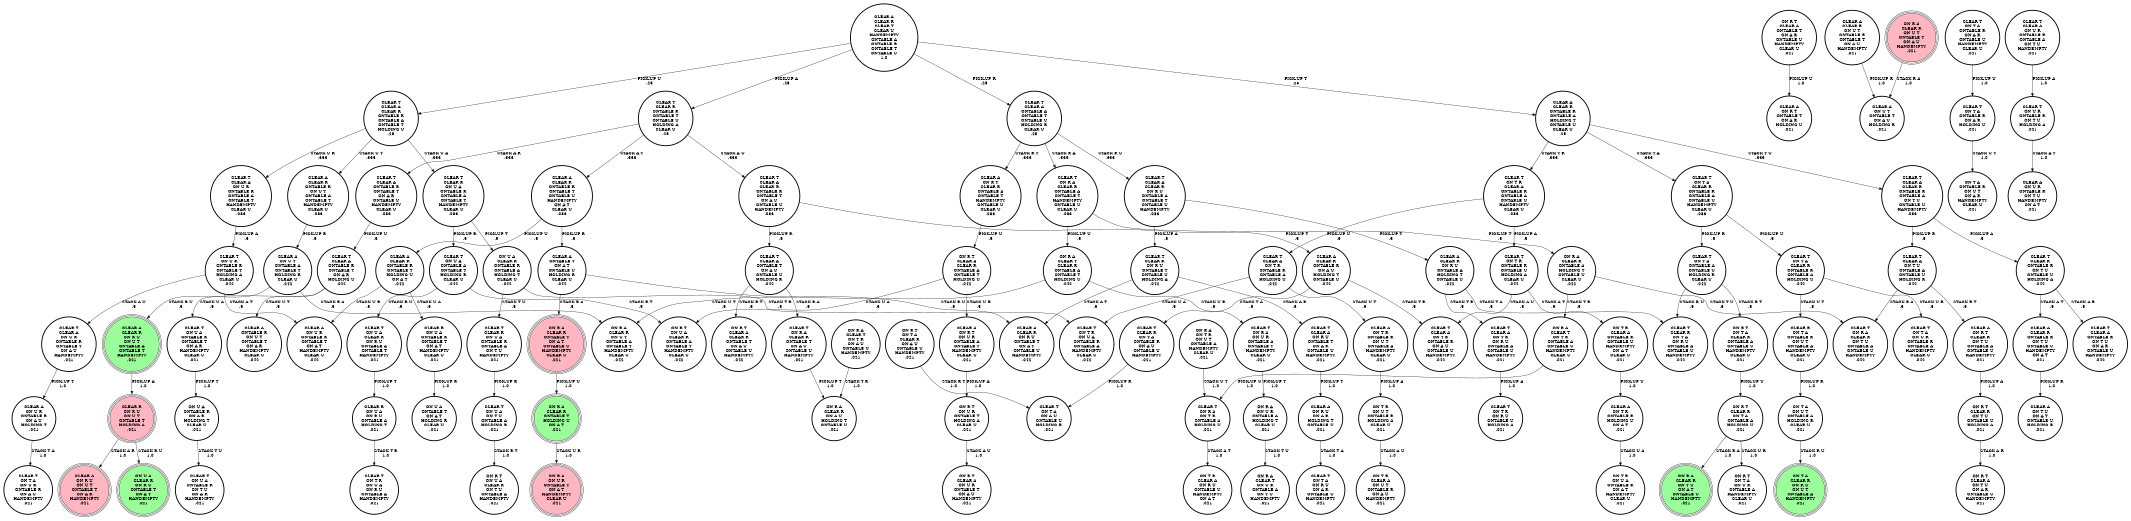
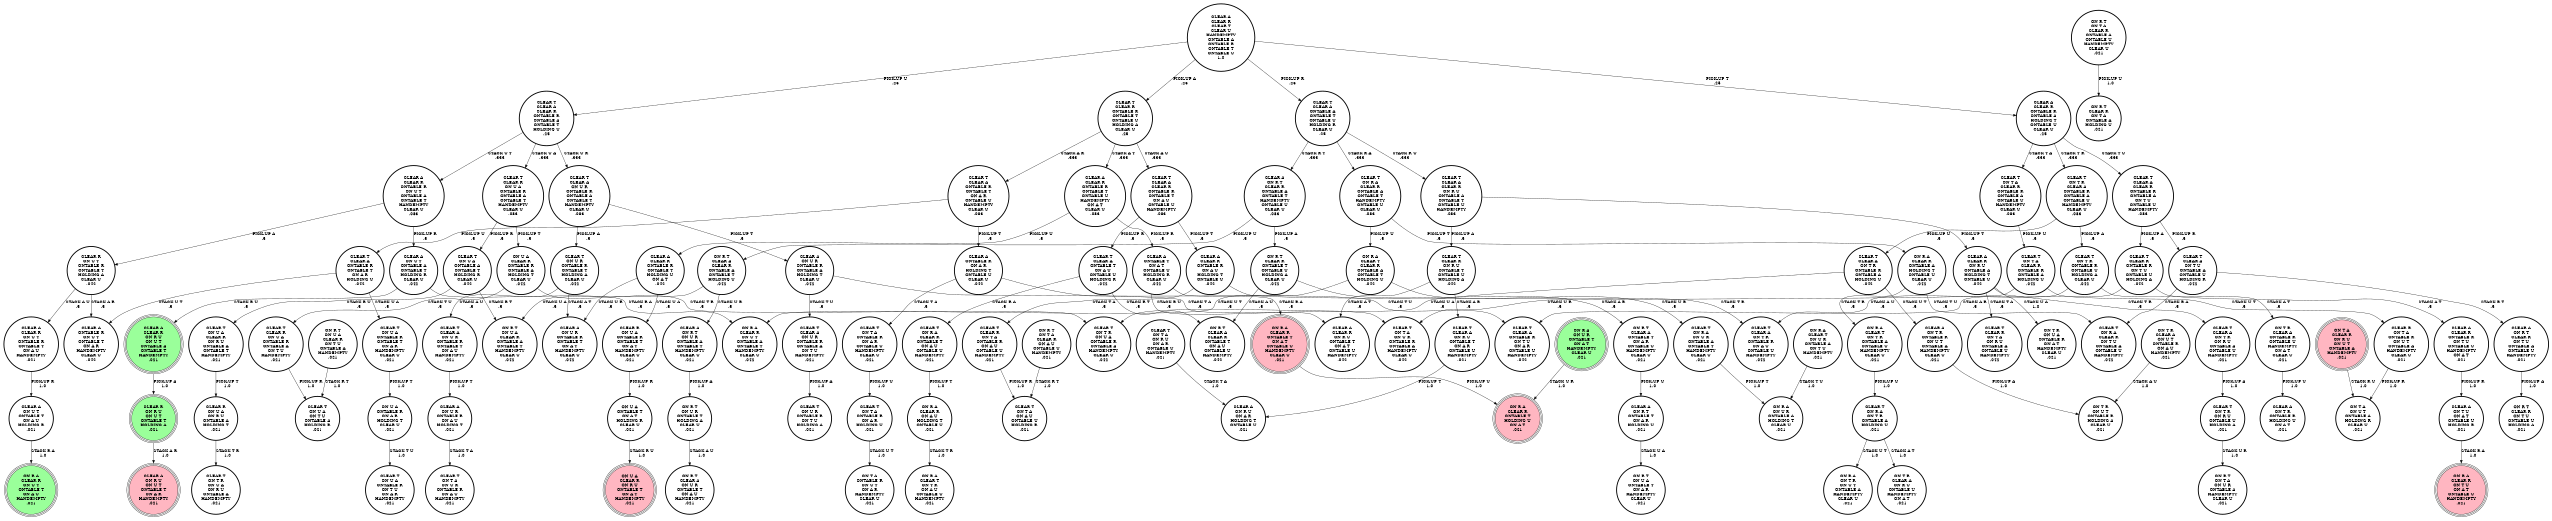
node "ON R A CLEAR R ON U T ONTABLE T ON A U HANDEMPTY .021": fillcolor lightpink -> palegreen1
edge "ON R A CLEAR R ON U T ONTABLE T ON A U HANDEMPTY .021" -> "CLEAR A ON U T ONTABLE T ON A U HOLDING R .021": reversed
node "CLEAR A ON U R ONTABLE R ON T U HANDEMPTY ON A T .021": removed
node "CLEAR R ON U T ONTABLE R ONTABLE T HOLDING A CLEAR U .042": added
node "CLEAR A ON U R ONTABLE R ONTABLE A HOLDING T CLEAR U .042": added
node "CLEAR A ONTABLE R ON A R HOLDING T ONTABLE U CLEAR U .042": added
node "ON R T CLEAR R ONTABLE T ONTABLE U HOLDING A CLEAR U .042": added
node "CLEAR T ON T A ONTABLE A ONTABLE U HOLDING R CLEAR U .042": removed
edge "ON R A CLEAR T ON T R ON A U ONTABLE U HANDEMPTY .021" -> "ON R A CLEAR R ON A U HOLDING T ONTABLE U .021": reversed
edge "ON R A ON T R ON U T ONTABLE A HANDEMPTY CLEAR U .021" -> "CLEAR T ON R A ON T R ONTABLE A HOLDING U .021": reversed
node "CLEAR R ON R U ON U T ONTABLE T HOLDING A .021": fillcolor lightpink -> palegreen1
node "ON R A CLEAR R ONTABLE T HOLDING U ON A T .021": fillcolor palegreen1 -> lightpink
edge "ON T A ON U T ONTABLE A HOLDING R CLEAR U .021" -> "ON T A CLEAR R ON R U ON U T ONTABLE A HANDEMPTY .021": reversed
edge "ON R A ON U R ONTABLE A HOLDING T CLEAR U .021" -> "ON R A CLEAR T ON U R ONTABLE A ON T U HANDEMPTY .021": reversed
edge "ON R T CLEAR R ON T A ONTABLE A HOLDING U .021" -> "ON R A CLEAR R ON T U ON A T ONTABLE U HANDEMPTY .021": now "CLEAR A ON T U ON A T ONTABLE U HOLDING R .021" -> "ON R A CLEAR R ON T U ON A T ONTABLE U HANDEMPTY .021"
edge "CLEAR R ON R U ON U T ONTABLE T HOLDING A .021" -> "ON U A CLEAR R ON R U ONTABLE T ON A T HANDEMPTY .021": now "ON U A ONTABLE T ON A T HOLDING R CLEAR U .021" -> "ON U A CLEAR R ON R U ONTABLE T ON A T HANDEMPTY .021"
edge "CLEAR T ON U A ON T U ONTABLE A HOLDING R .021" -> "ON R T ON U A CLEAR R ON T U ONTABLE A HANDEMPTY .021": reversed
edge "ON R A CLEAR R ONTABLE T HOLDING U ON A T .021" -> "ON R A ON U R ONTABLE T ON A T HANDEMPTY CLEAR U .021": reversed
edge "CLEAR A ON R U ON A R HOLDING T ONTABLE U .021" -> "CLEAR T ON T A ON R U ON A R ONTABLE U HANDEMPTY .021": reversed
edge "ON T R ON U T ONTABLE R HOLDING A CLEAR U .021" -> "ON T R CLEAR A ON U T ONTABLE R ON A U HANDEMPTY .021": reversed
edge "CLEAR A ON T R ONTABLE R HOLDING U ON A T .021" -> "ON T R ON U A ONTABLE R ON A T HANDEMPTY CLEAR U .021": now "CLEAR A CLEAR R ON R U ONTABLE A HOLDING T ONTABLE U .042" -> "ON T R ON U A ONTABLE R ON A T HANDEMPTY CLEAR U .021"
edge "ON R T CLEAR R ON T A ONTABLE A HOLDING U .021" -> "ON R T ON T A ON U R ONTABLE A HANDEMPTY CLEAR U .021": now "CLEAR T ON T R ON R U ONTABLE U HOLDING A .021" -> "ON R T ON T A ON U R ONTABLE A HANDEMPTY CLEAR U .021"
node "ON U A CLEAR R ON R U ONTABLE T ON A T HANDEMPTY .021": fillcolor palegreen1 -> lightpink
node "ON R A ON U R ONTABLE T ON A T HANDEMPTY CLEAR U .021": fillcolor lightpink -> palegreen1
node "ON R T ON U A ONTABLE T ON A R HANDEMPTY CLEAR U .021": added
node "ON R A CLEAR R ON T U ON A T ONTABLE U HANDEMPTY .021": fillcolor palegreen1 -> lightpink
node "ON T A CLEAR R ON R U ON U T ONTABLE A HANDEMPTY .021": fillcolor palegreen1 -> lightpink
node "ON R T CLEAR A ON T U ON A R ONTABLE U HANDEMPTY .021": removed
